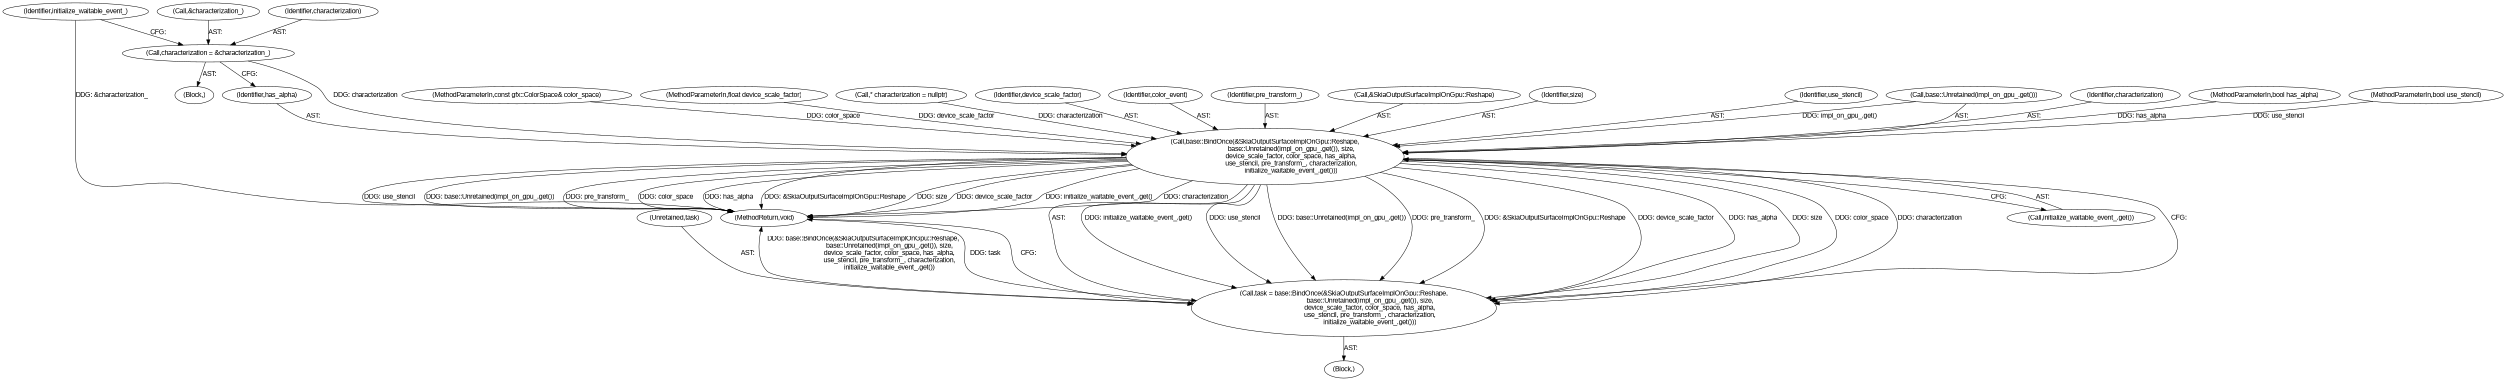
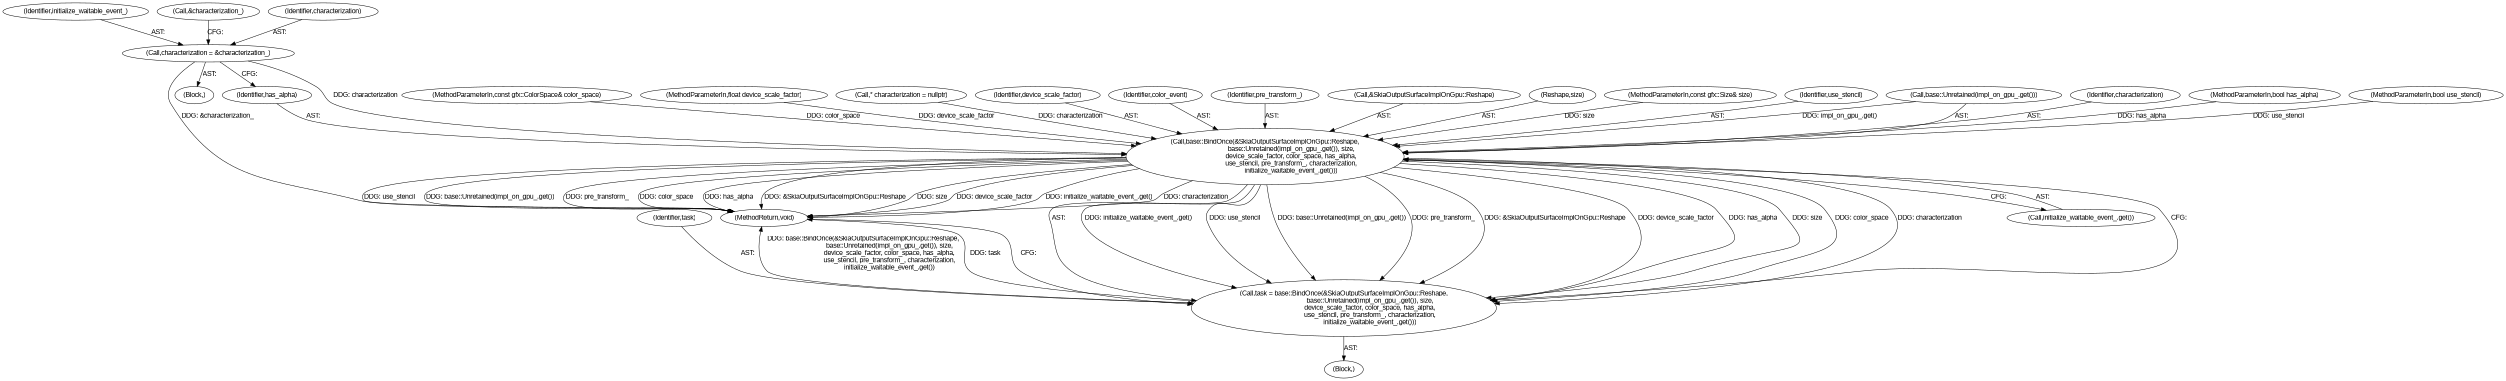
edge "(Identifier,initialize_waitable_event_)" -> "(Call,characterization = &characterization_)": label "CFG: " -> "AST: "
edge "(Call,&characterization_)" -> "(Call,characterization = &characterization_)": label "AST: " -> "CFG: "
node "(Identifier,size)": label "(Identifier,size)" -> "(Reshape,size)"
node "(MethodParameterIn,const gfx::Size& size)": added
edge "(Identifier,initialize_waitable_event_)" -> "(MethodReturn,void)": now "(Call,characterization = &characterization_)" -> "(MethodReturn,void)"
node "(Unretained,task)": label "(Unretained,task)" -> "(Identifier,task)"
